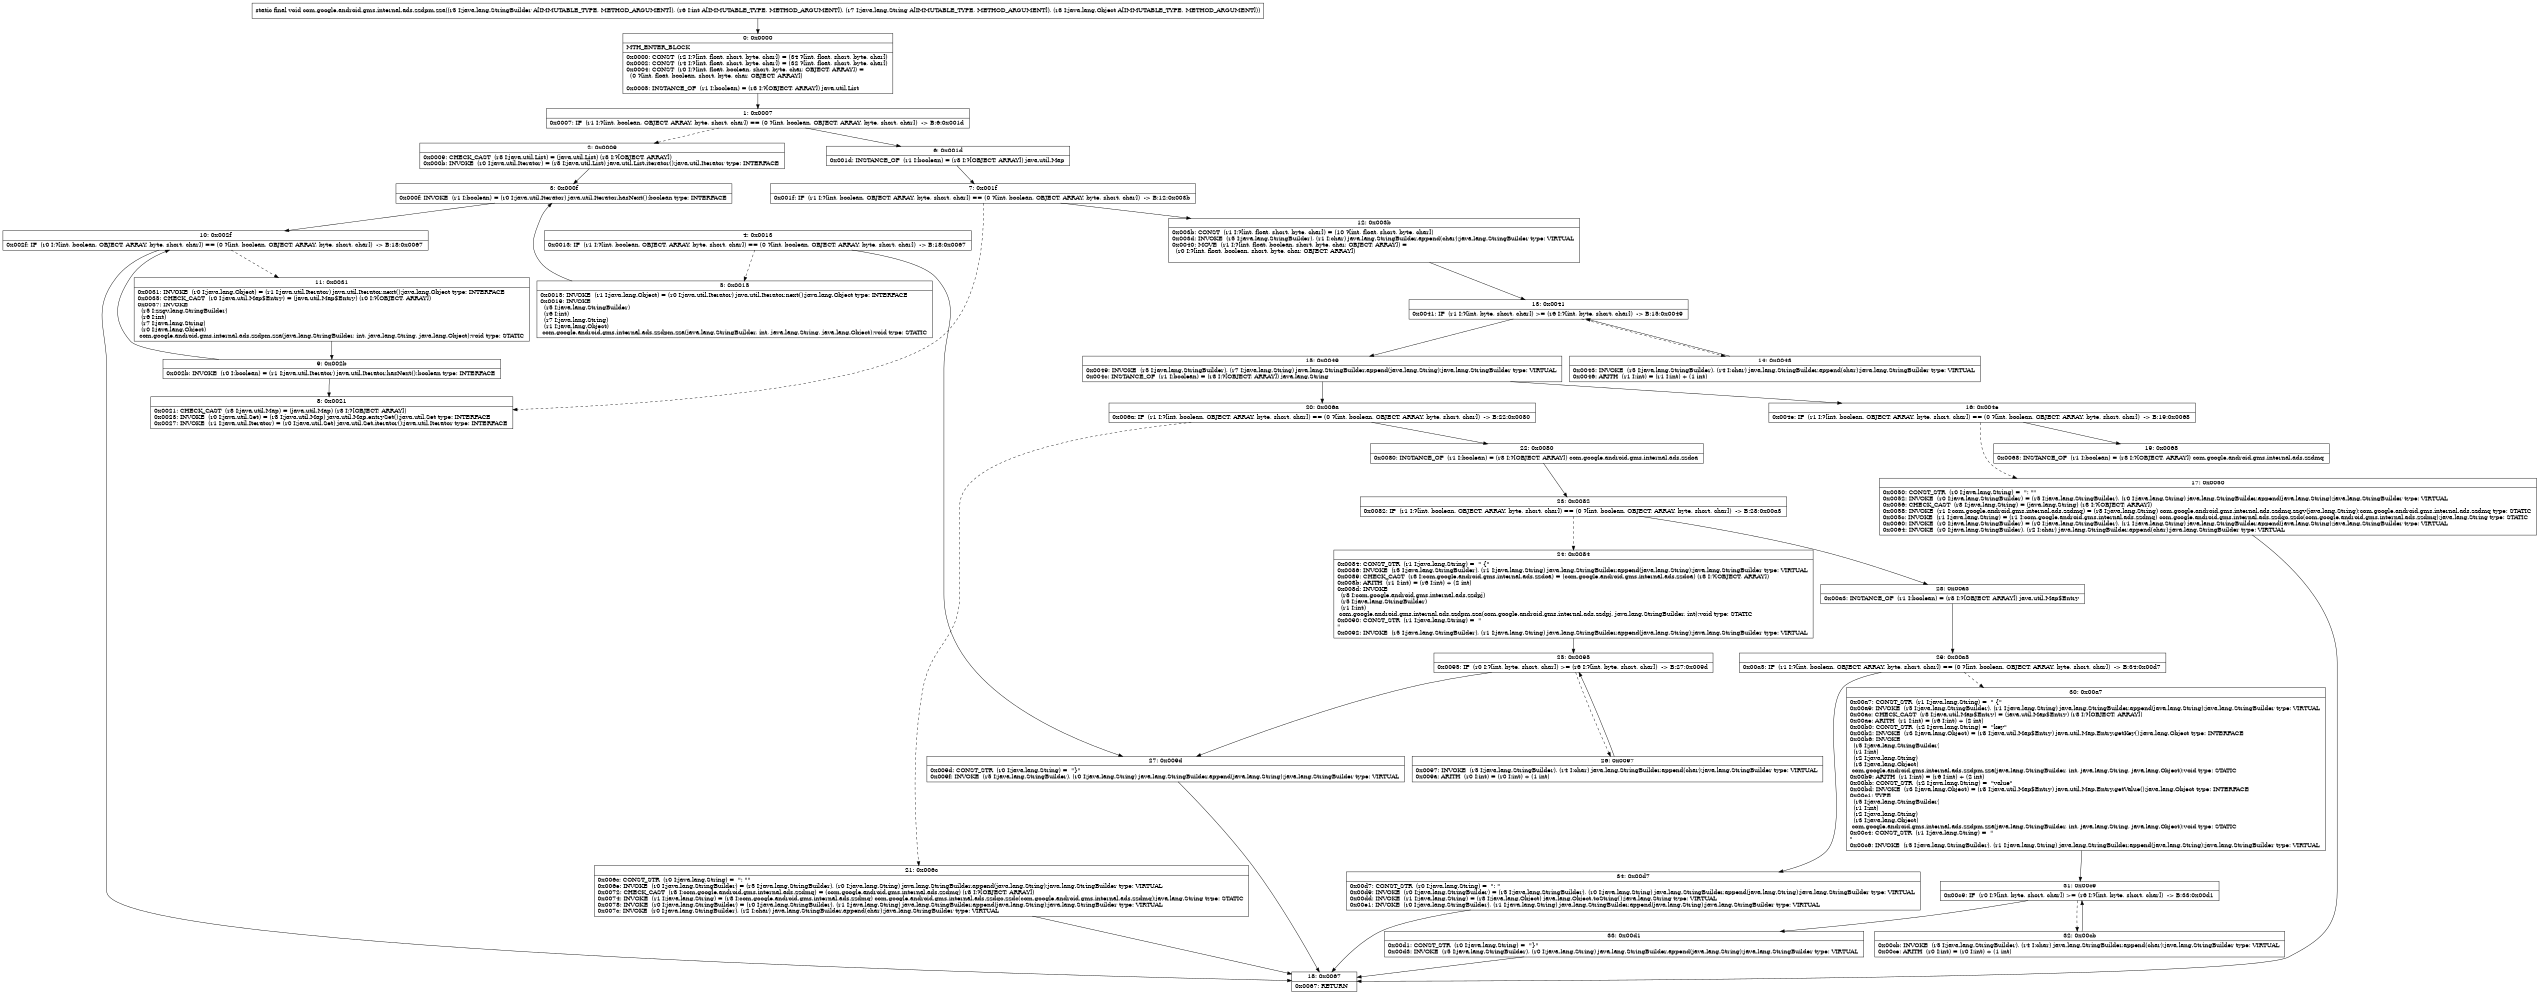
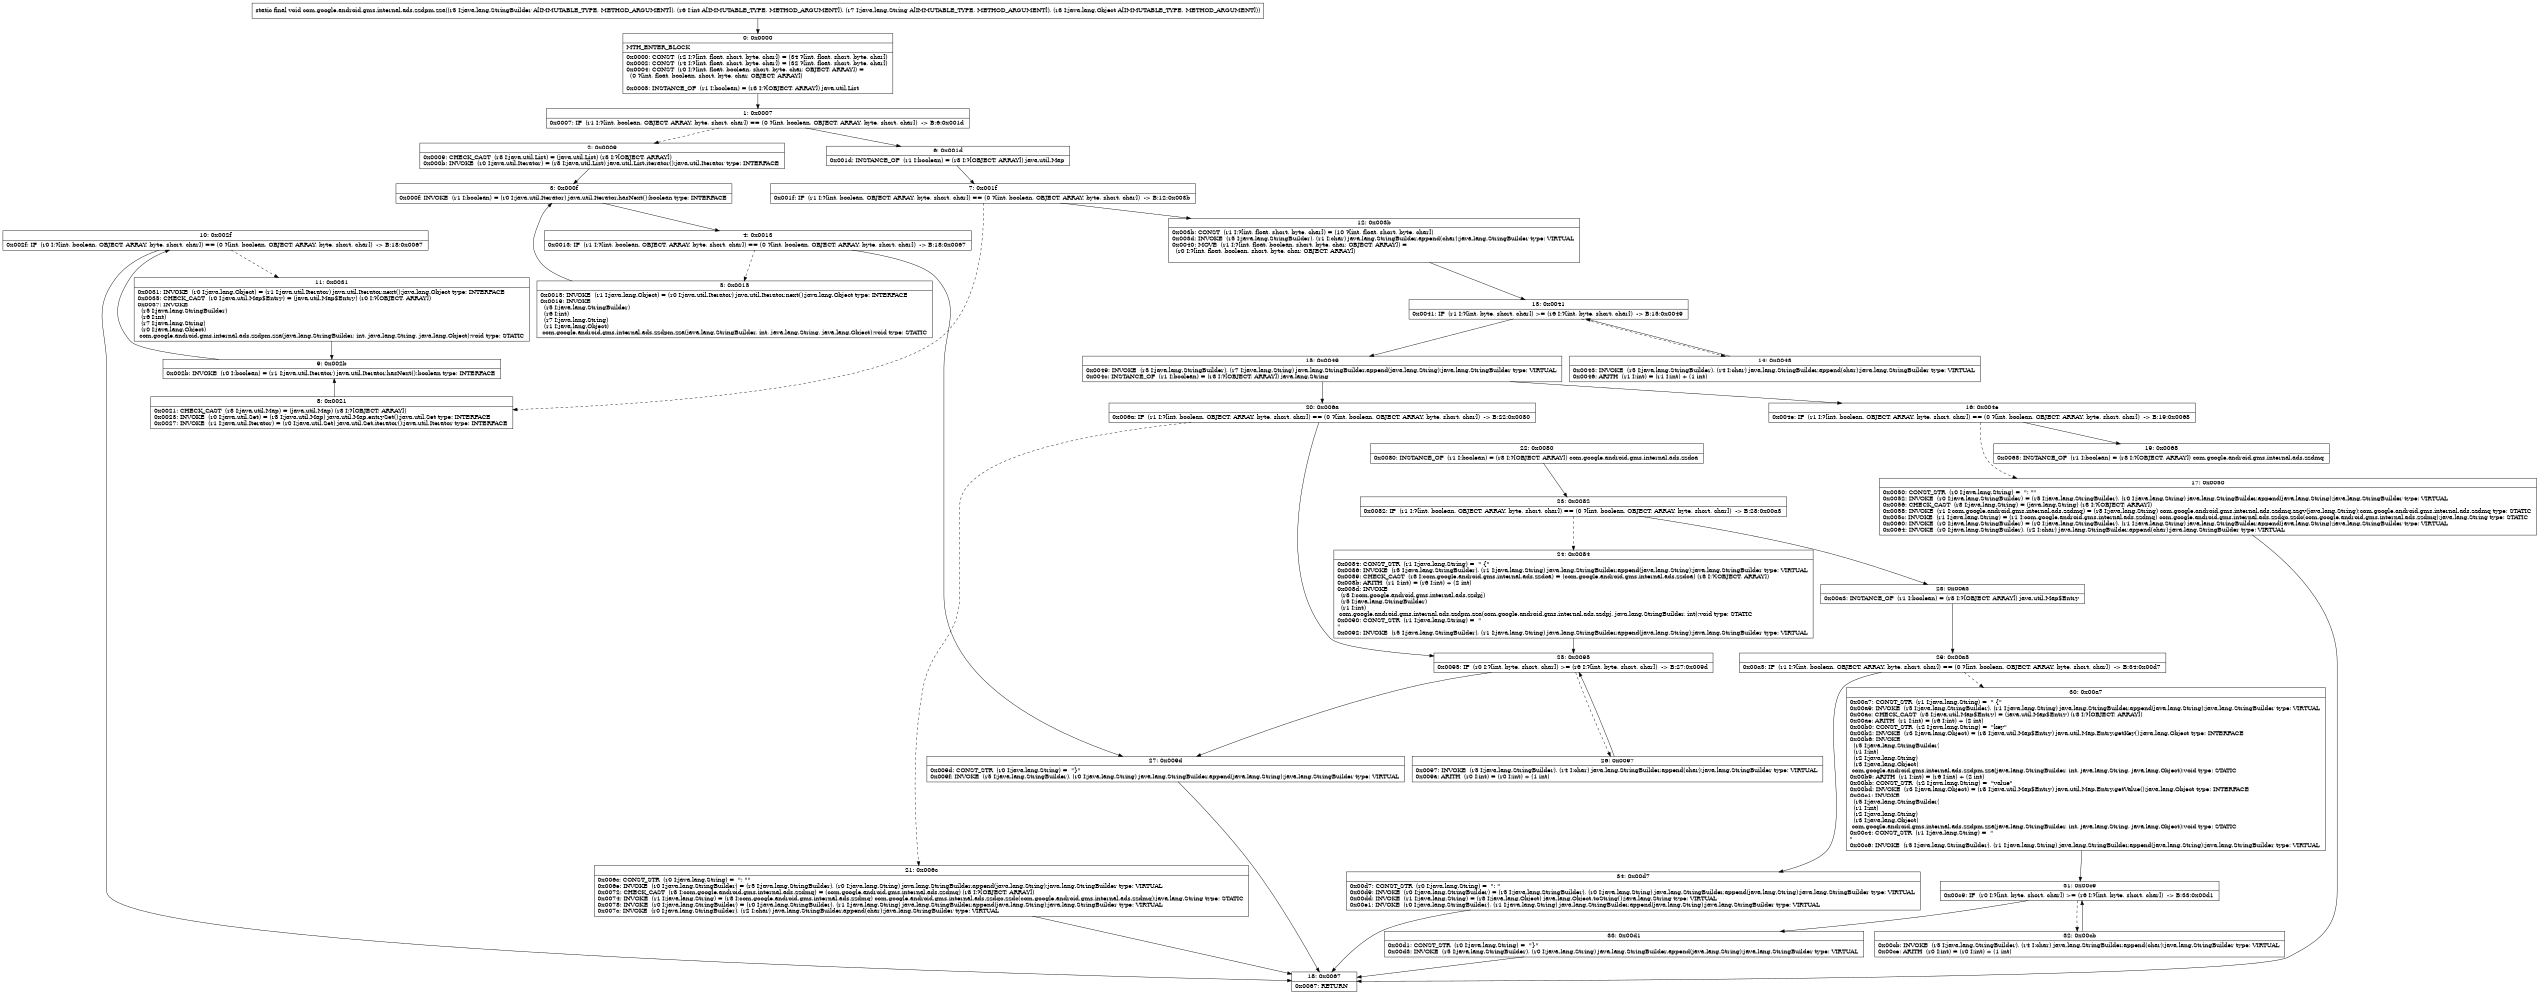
edge "3: 0x000f" -> "10: 0x002f": now "3: 0x000f" -> "4: 0x0013"
node "11: 0x0031": text "(r5 I:zzgv.lang.StringBuilder)" -> "(r5 I:java.lang.StringBuilder)"
edge "9: 0x002b" -> "8: 0x0021": reversed
edge "20: 0x006a" -> "22: 0x0080": now "20: 0x006a" -> "25: 0x0095"
node "30: 0x00a7": text "0x00c1: TYPE" -> "0x00c1: INVOKE"
